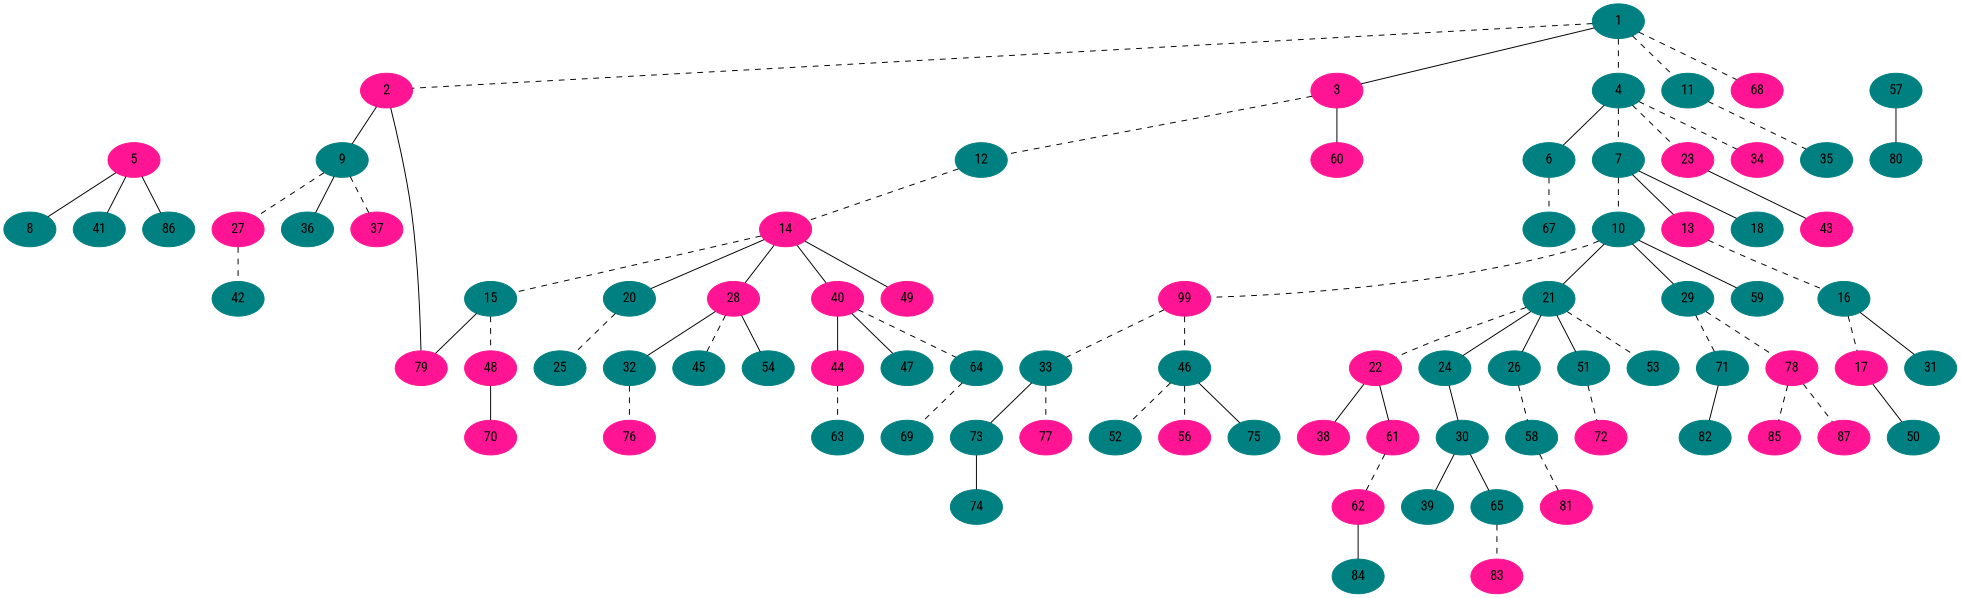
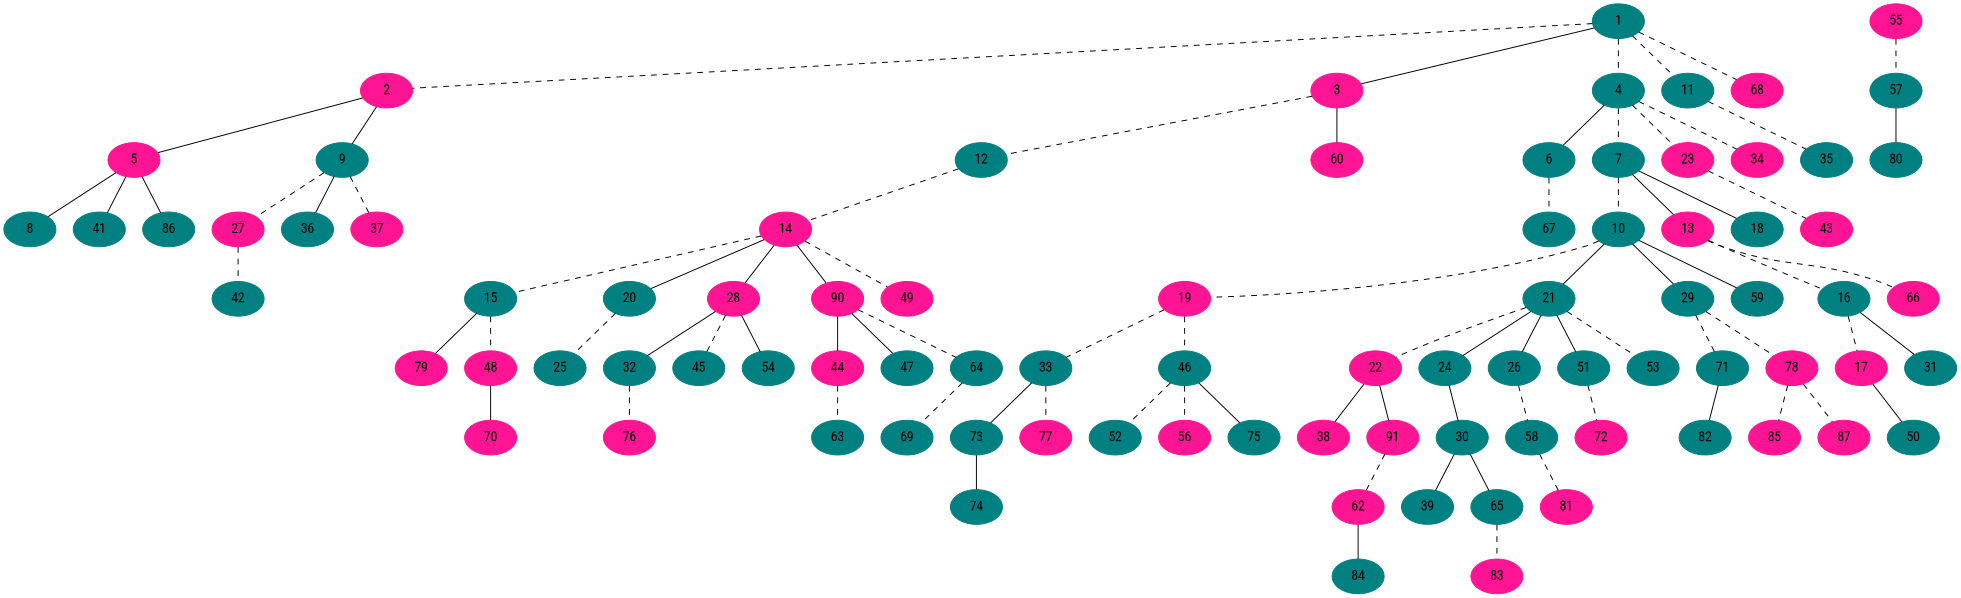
node "55": added
edge "23" -- "43": style solid -> dashed
edge "2" -- "79": now "2" -- "5"
edge "14" -- "49": style solid -> dashed
node "40": label "40" -> "90"
node "99": label "99" -> "19"
node "66": added
node "61": label "61" -> "91"
